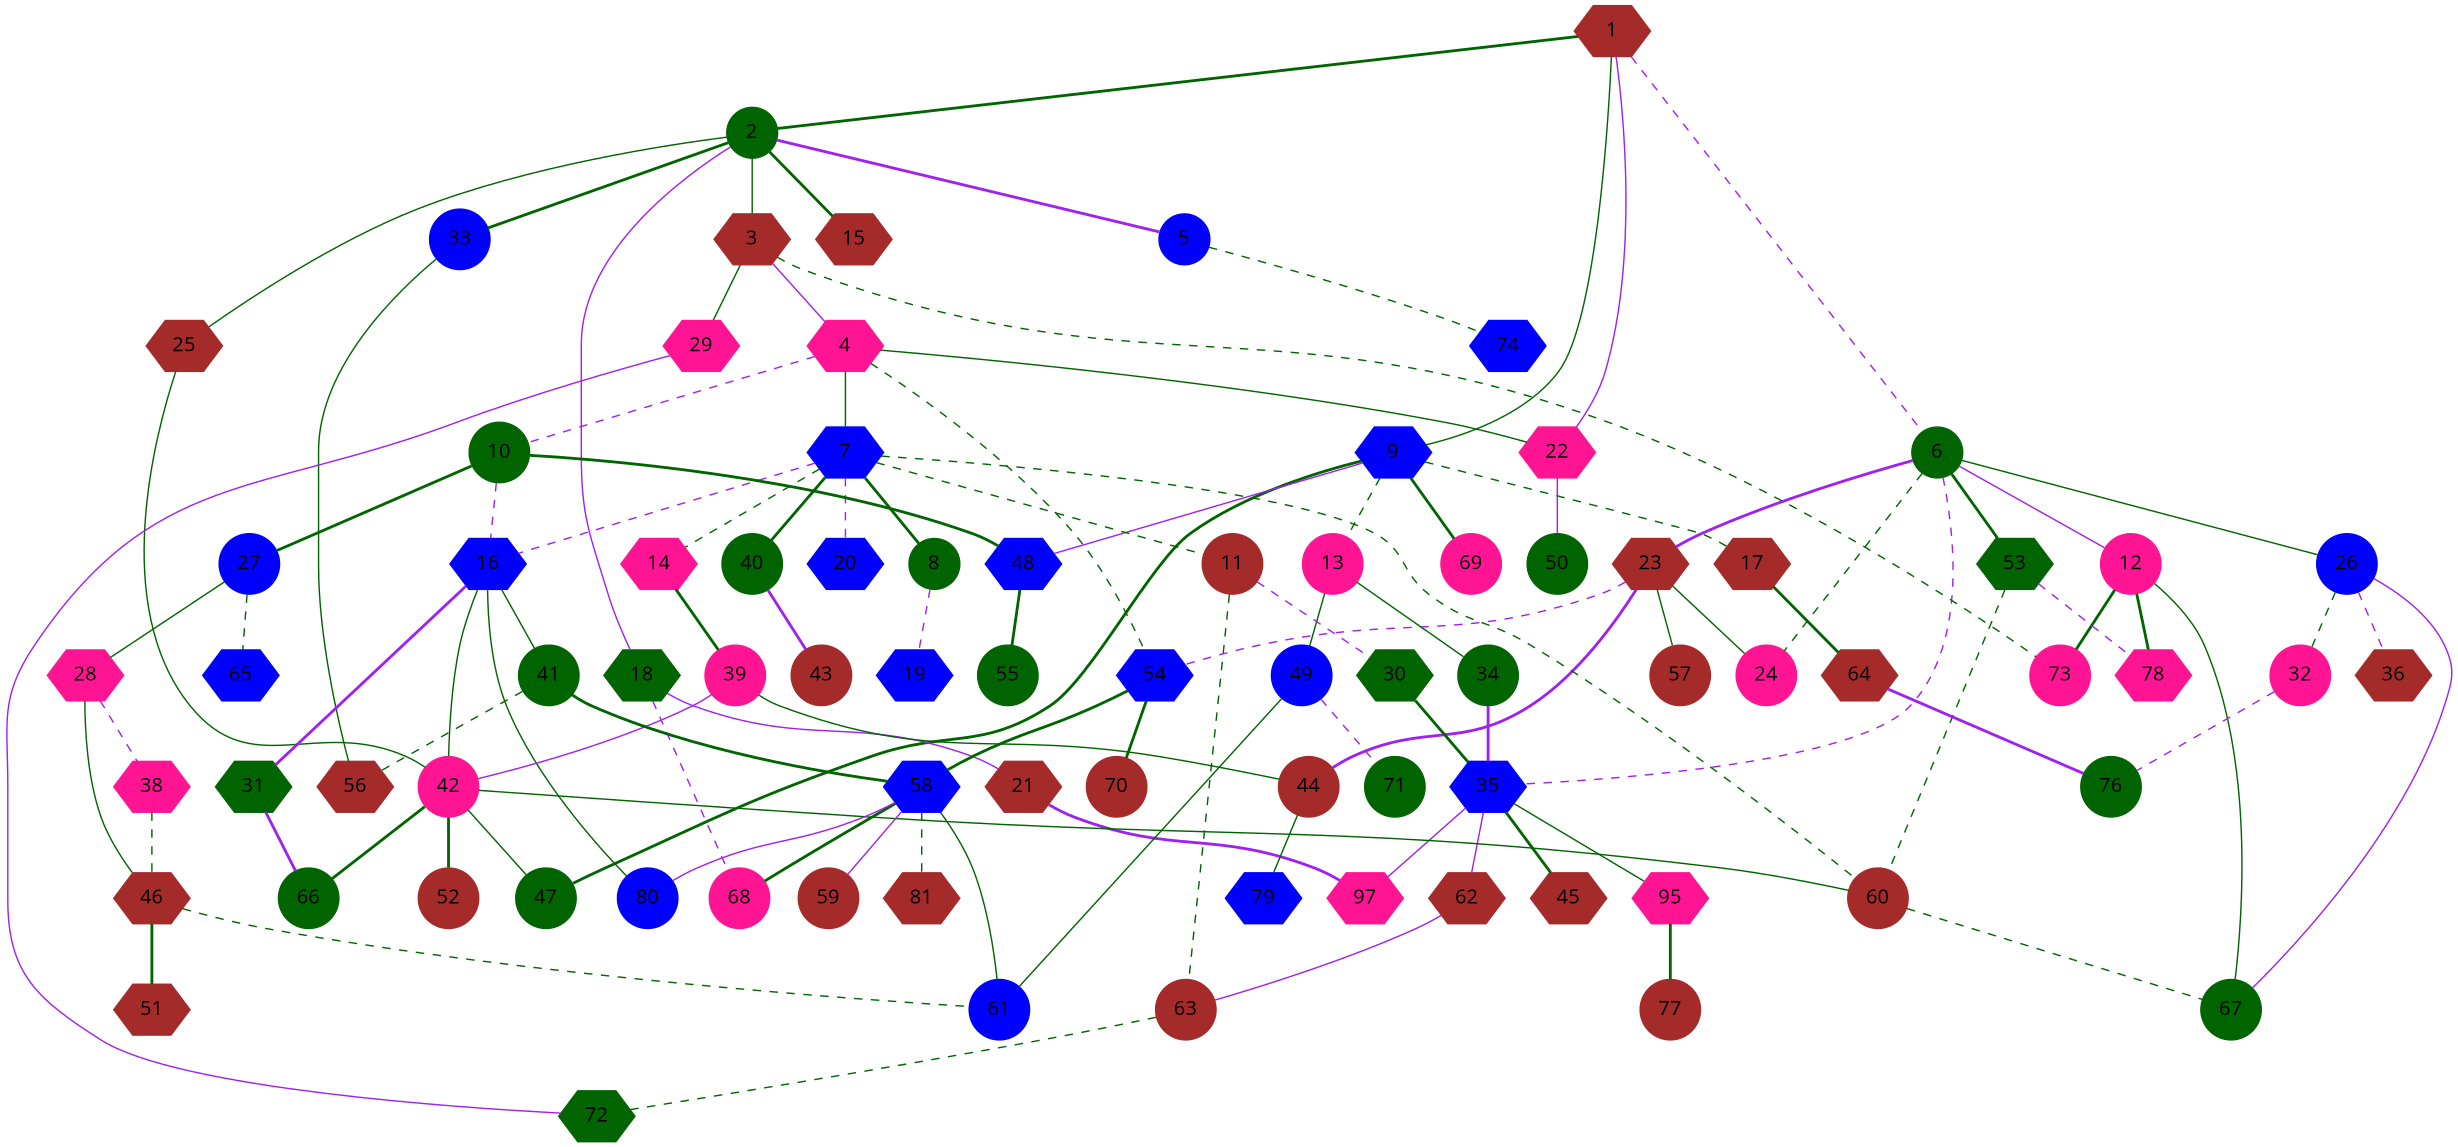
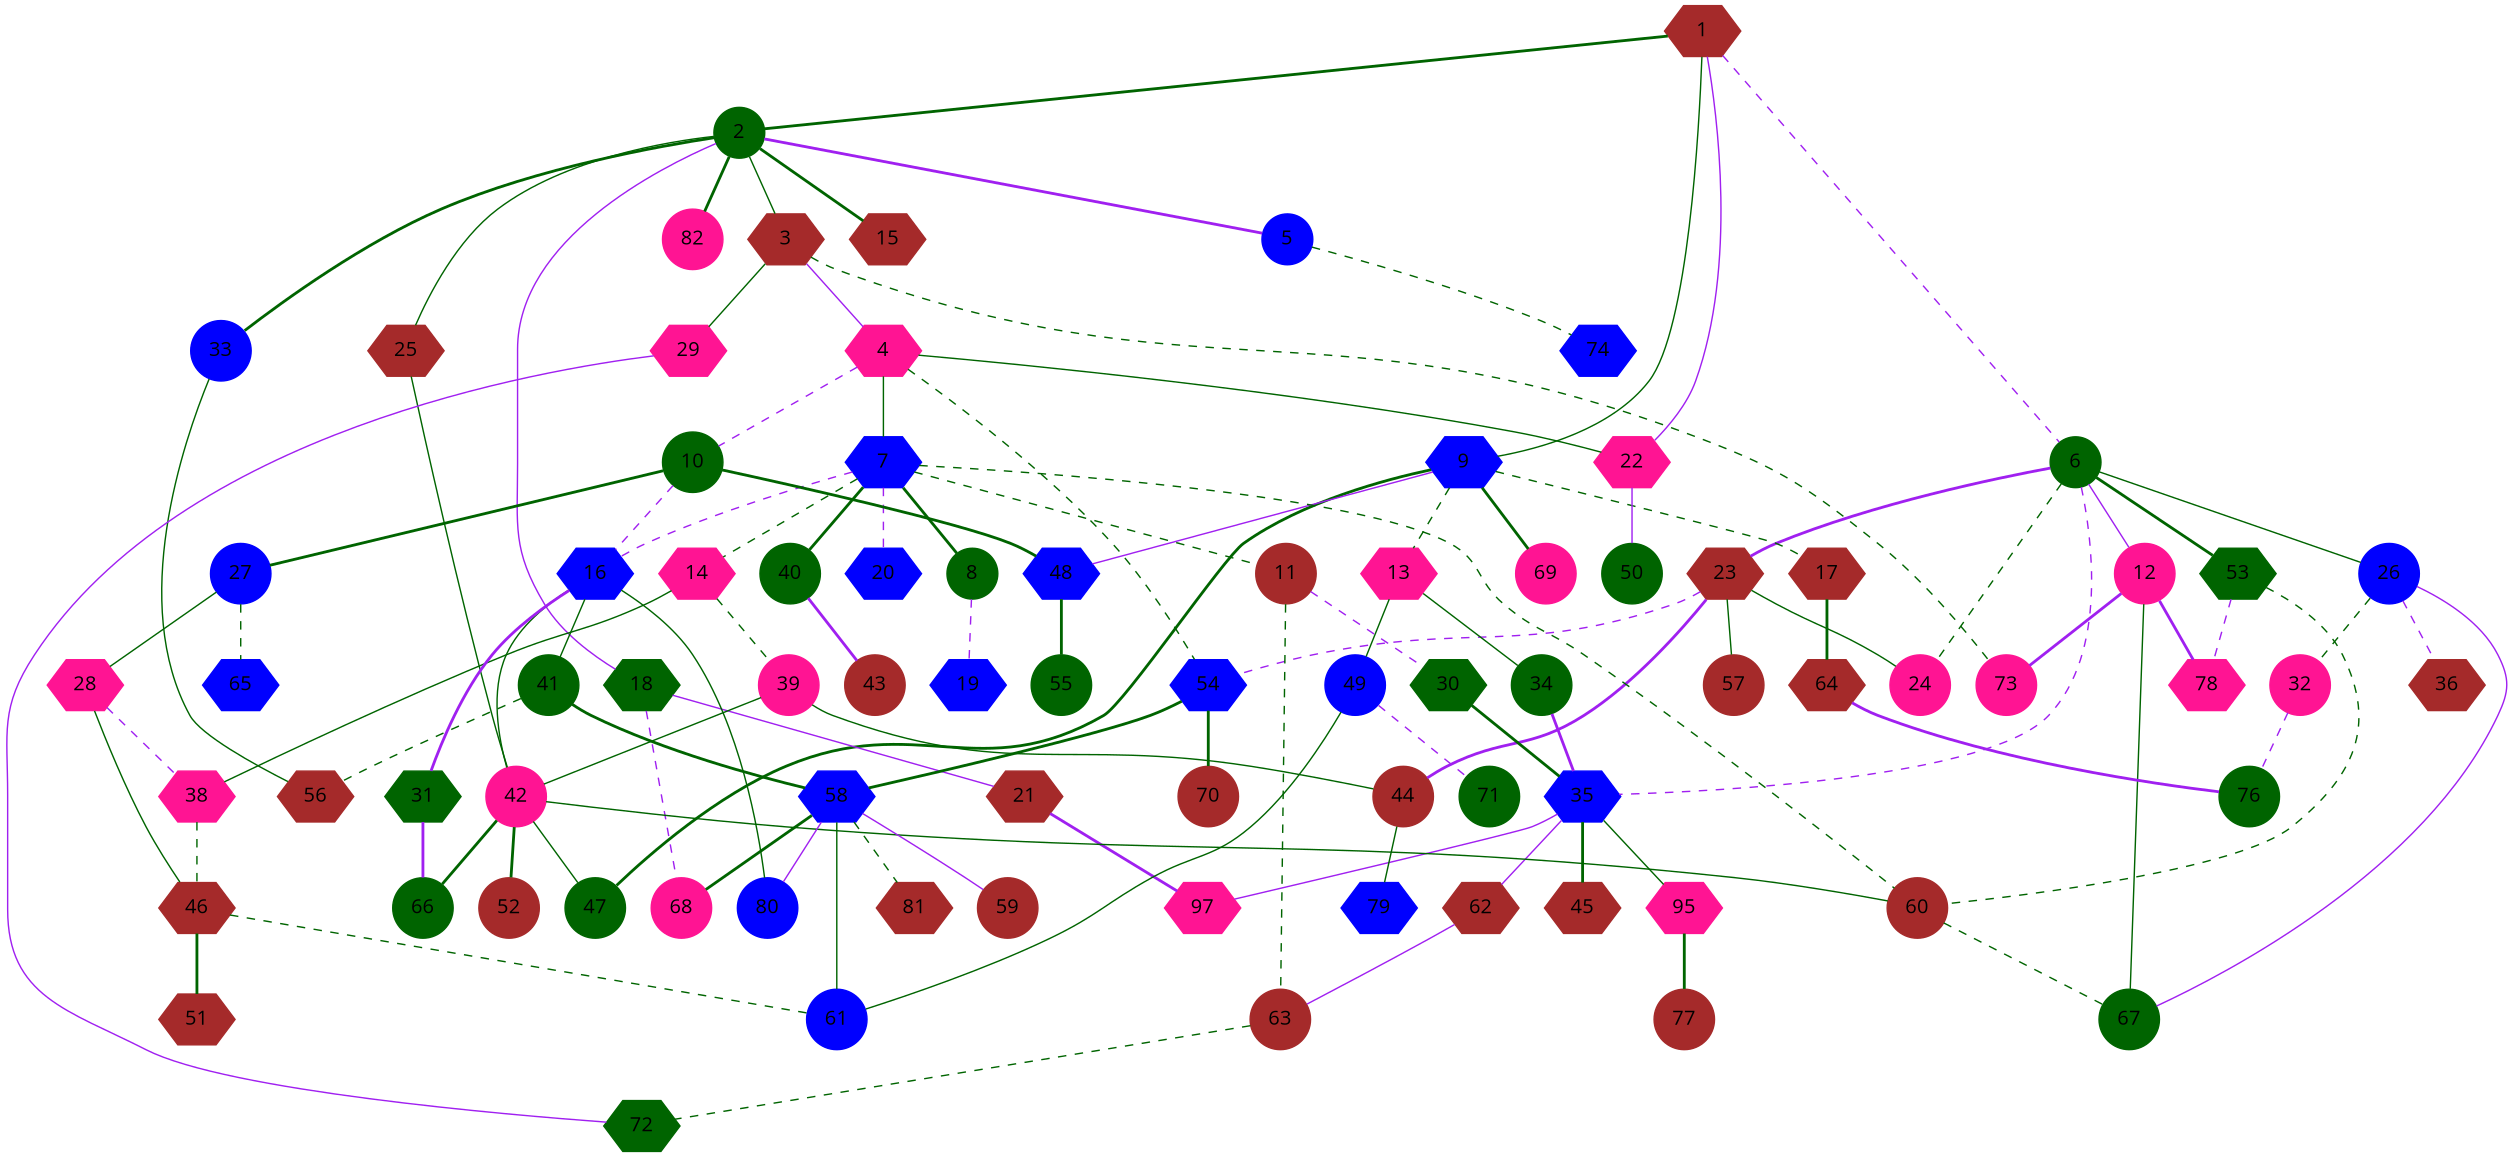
node "82": added
node "13": shape circle -> hexagon
edge "12" -- "73": color darkgreen -> purple
edge "14" -- "39": style bold -> dashed
edge "12" -- "78": color darkgreen -> purple
edge "14" -- "38": added
edge "39" -- "42": color purple -> darkgreen
